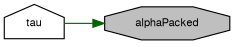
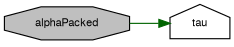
edge "tau" -> "alphaPacked": reversed
